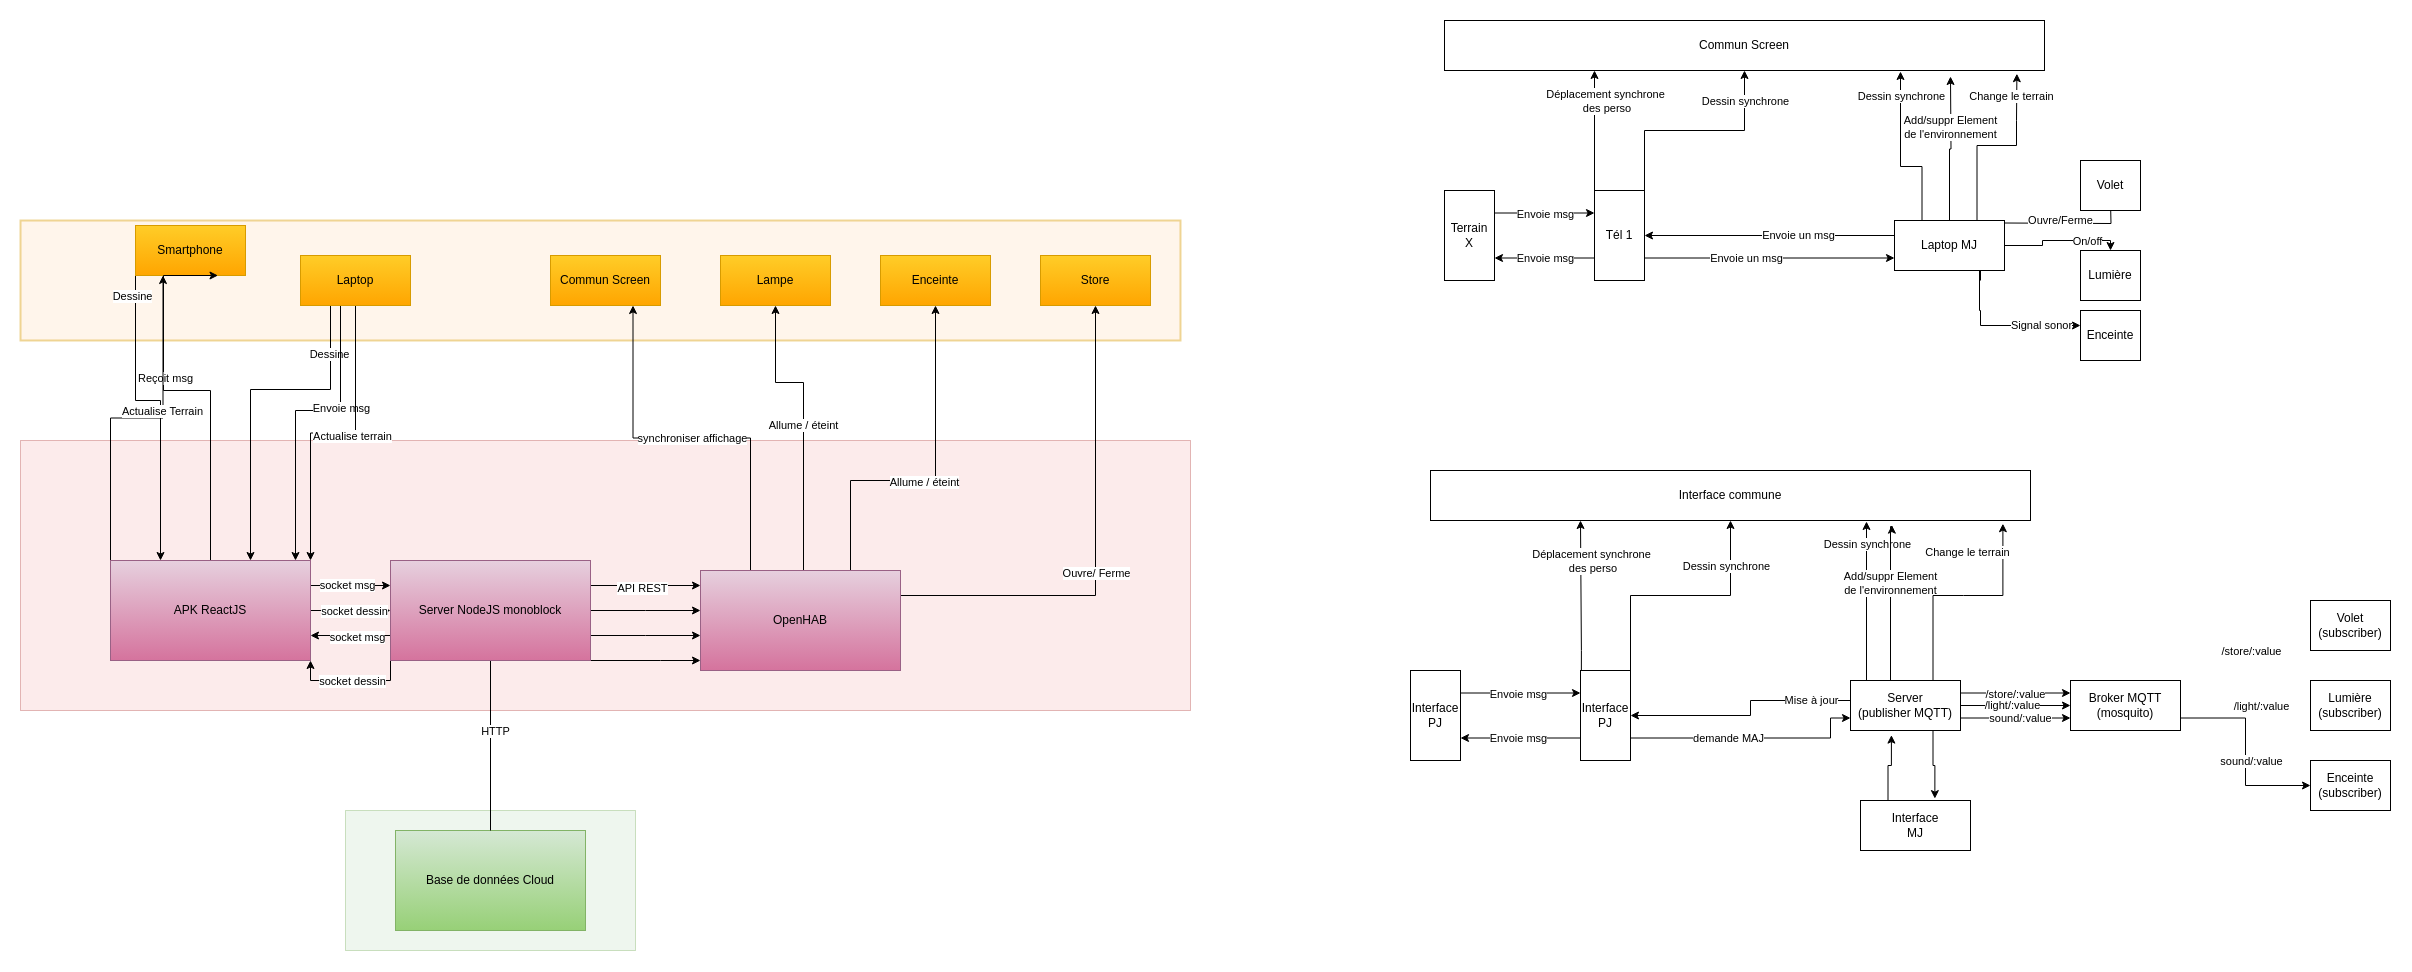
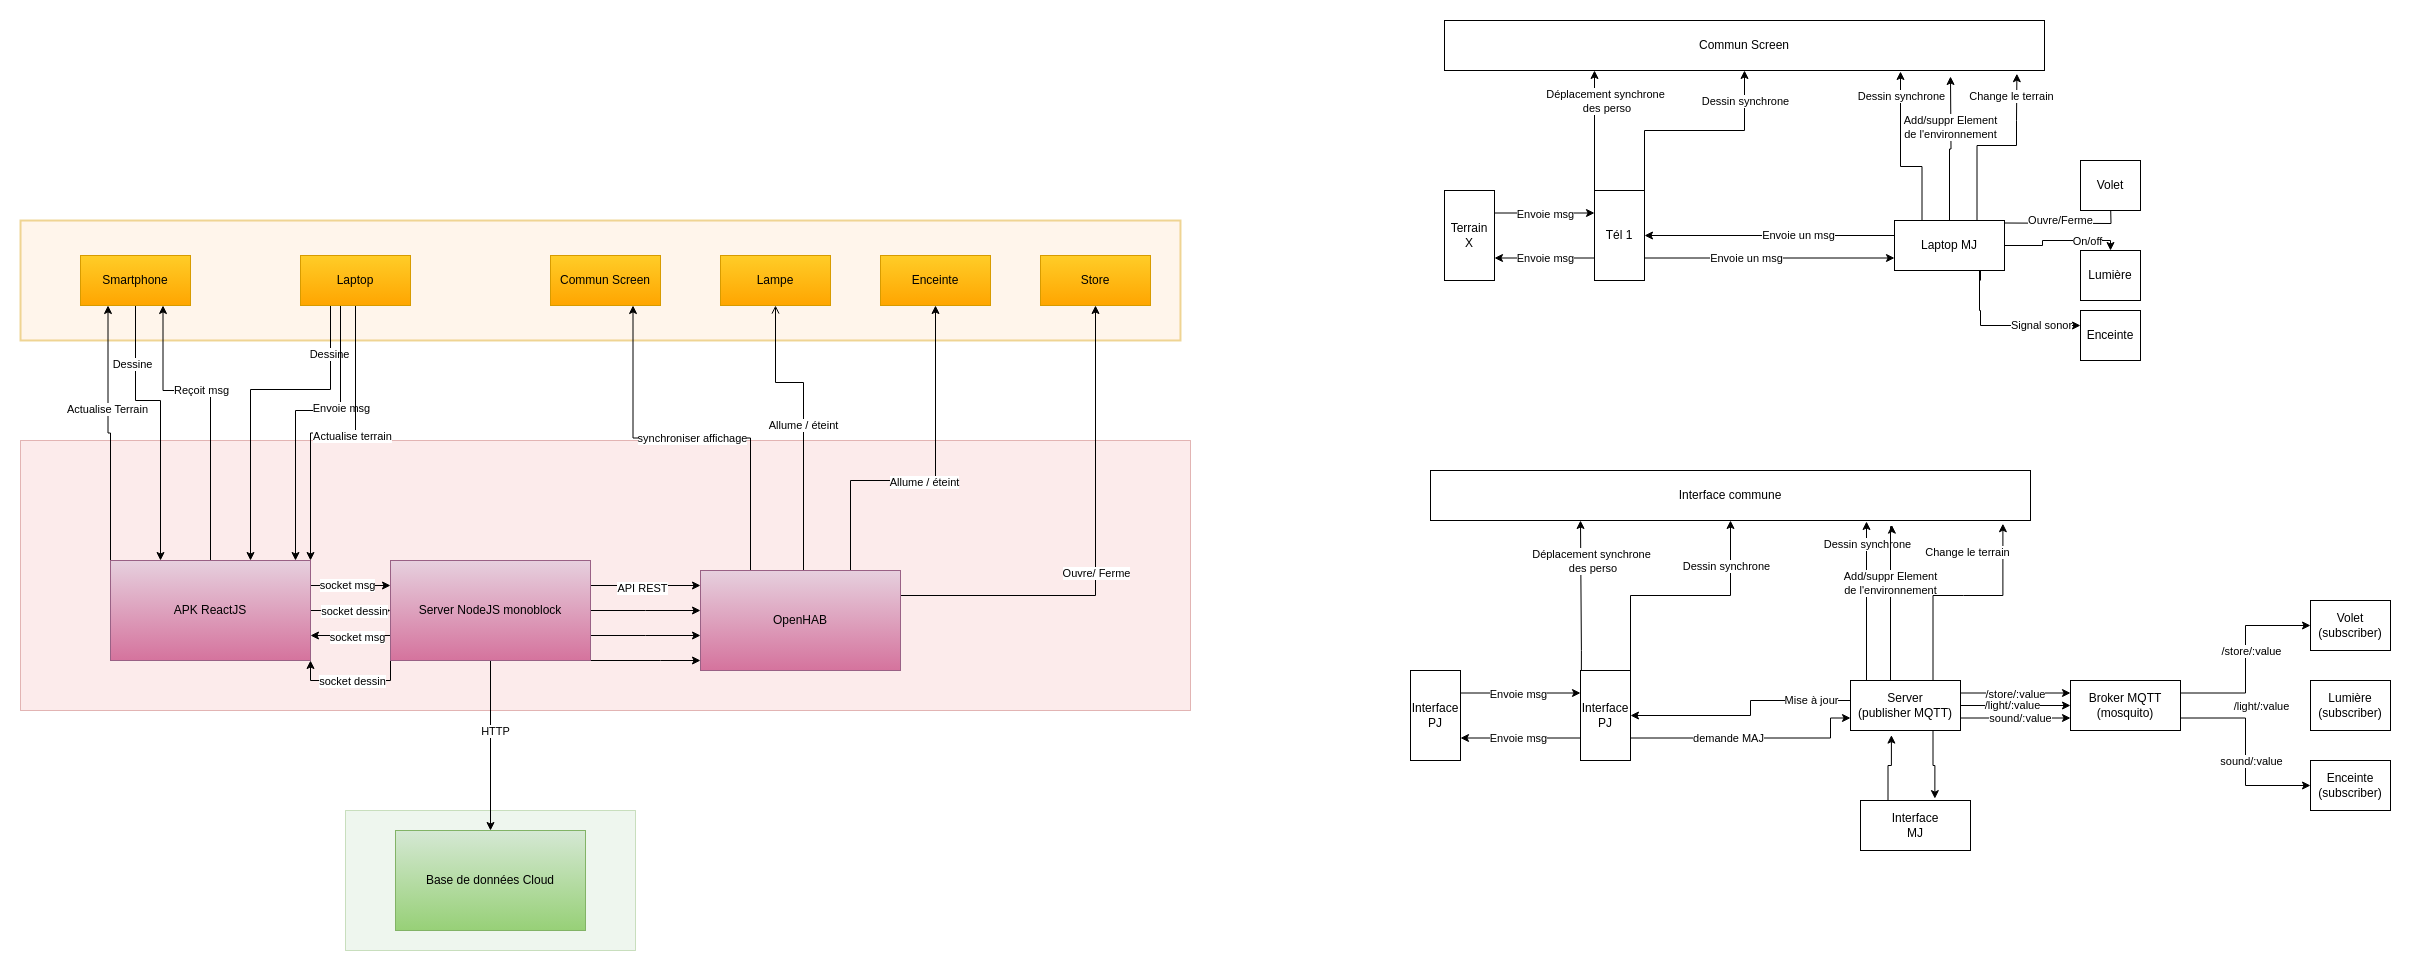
node "Smartphone": moved (191, 251) -> (136, 281)
edge "OpenHAB" -> "Lampe": arrowhead classic -> open
edge "Broker MQTT (mosquito)" -> "Volet (subscriber)": added
edge "Server NodeJS monoblock" -- "Base de données Cloud": arrowhead none -> classic
